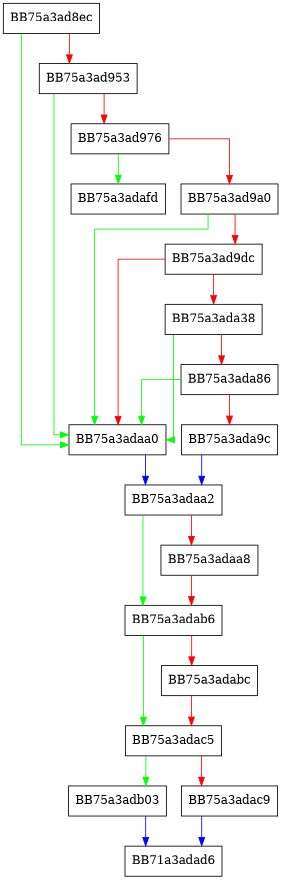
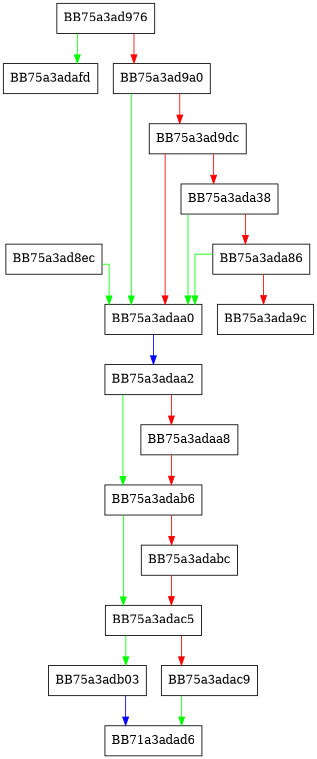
node "BB75a3ad953": removed
edge "BB75a3ada9c" -> "BB75a3adaa2": removed
edge "BB75a3adac9" -> "BB71a3adad6": color blue -> green
